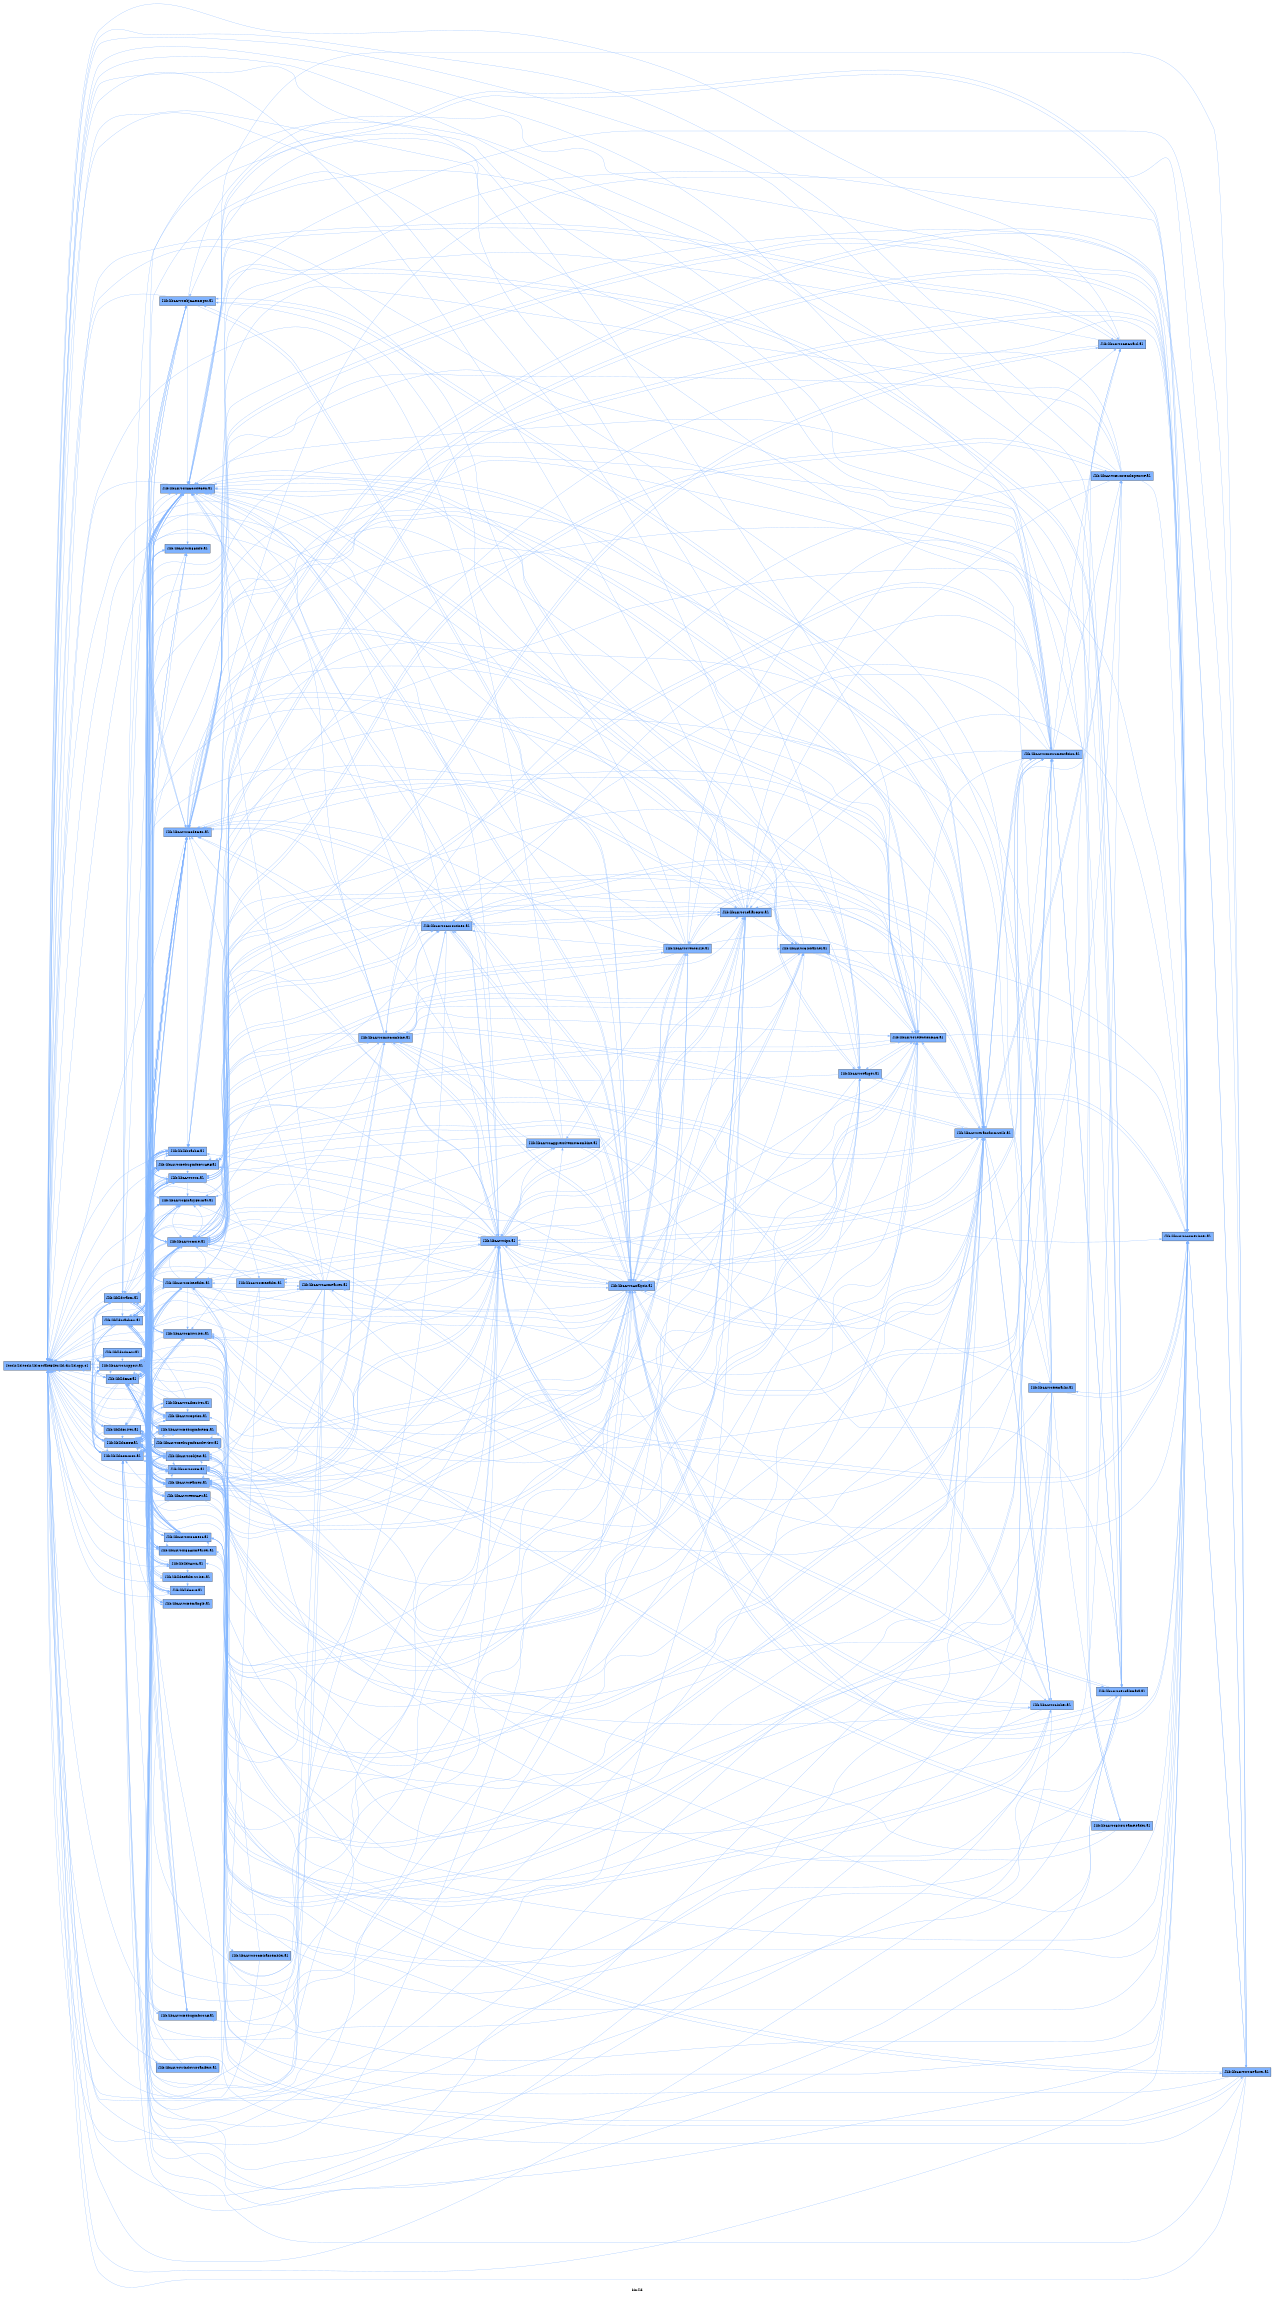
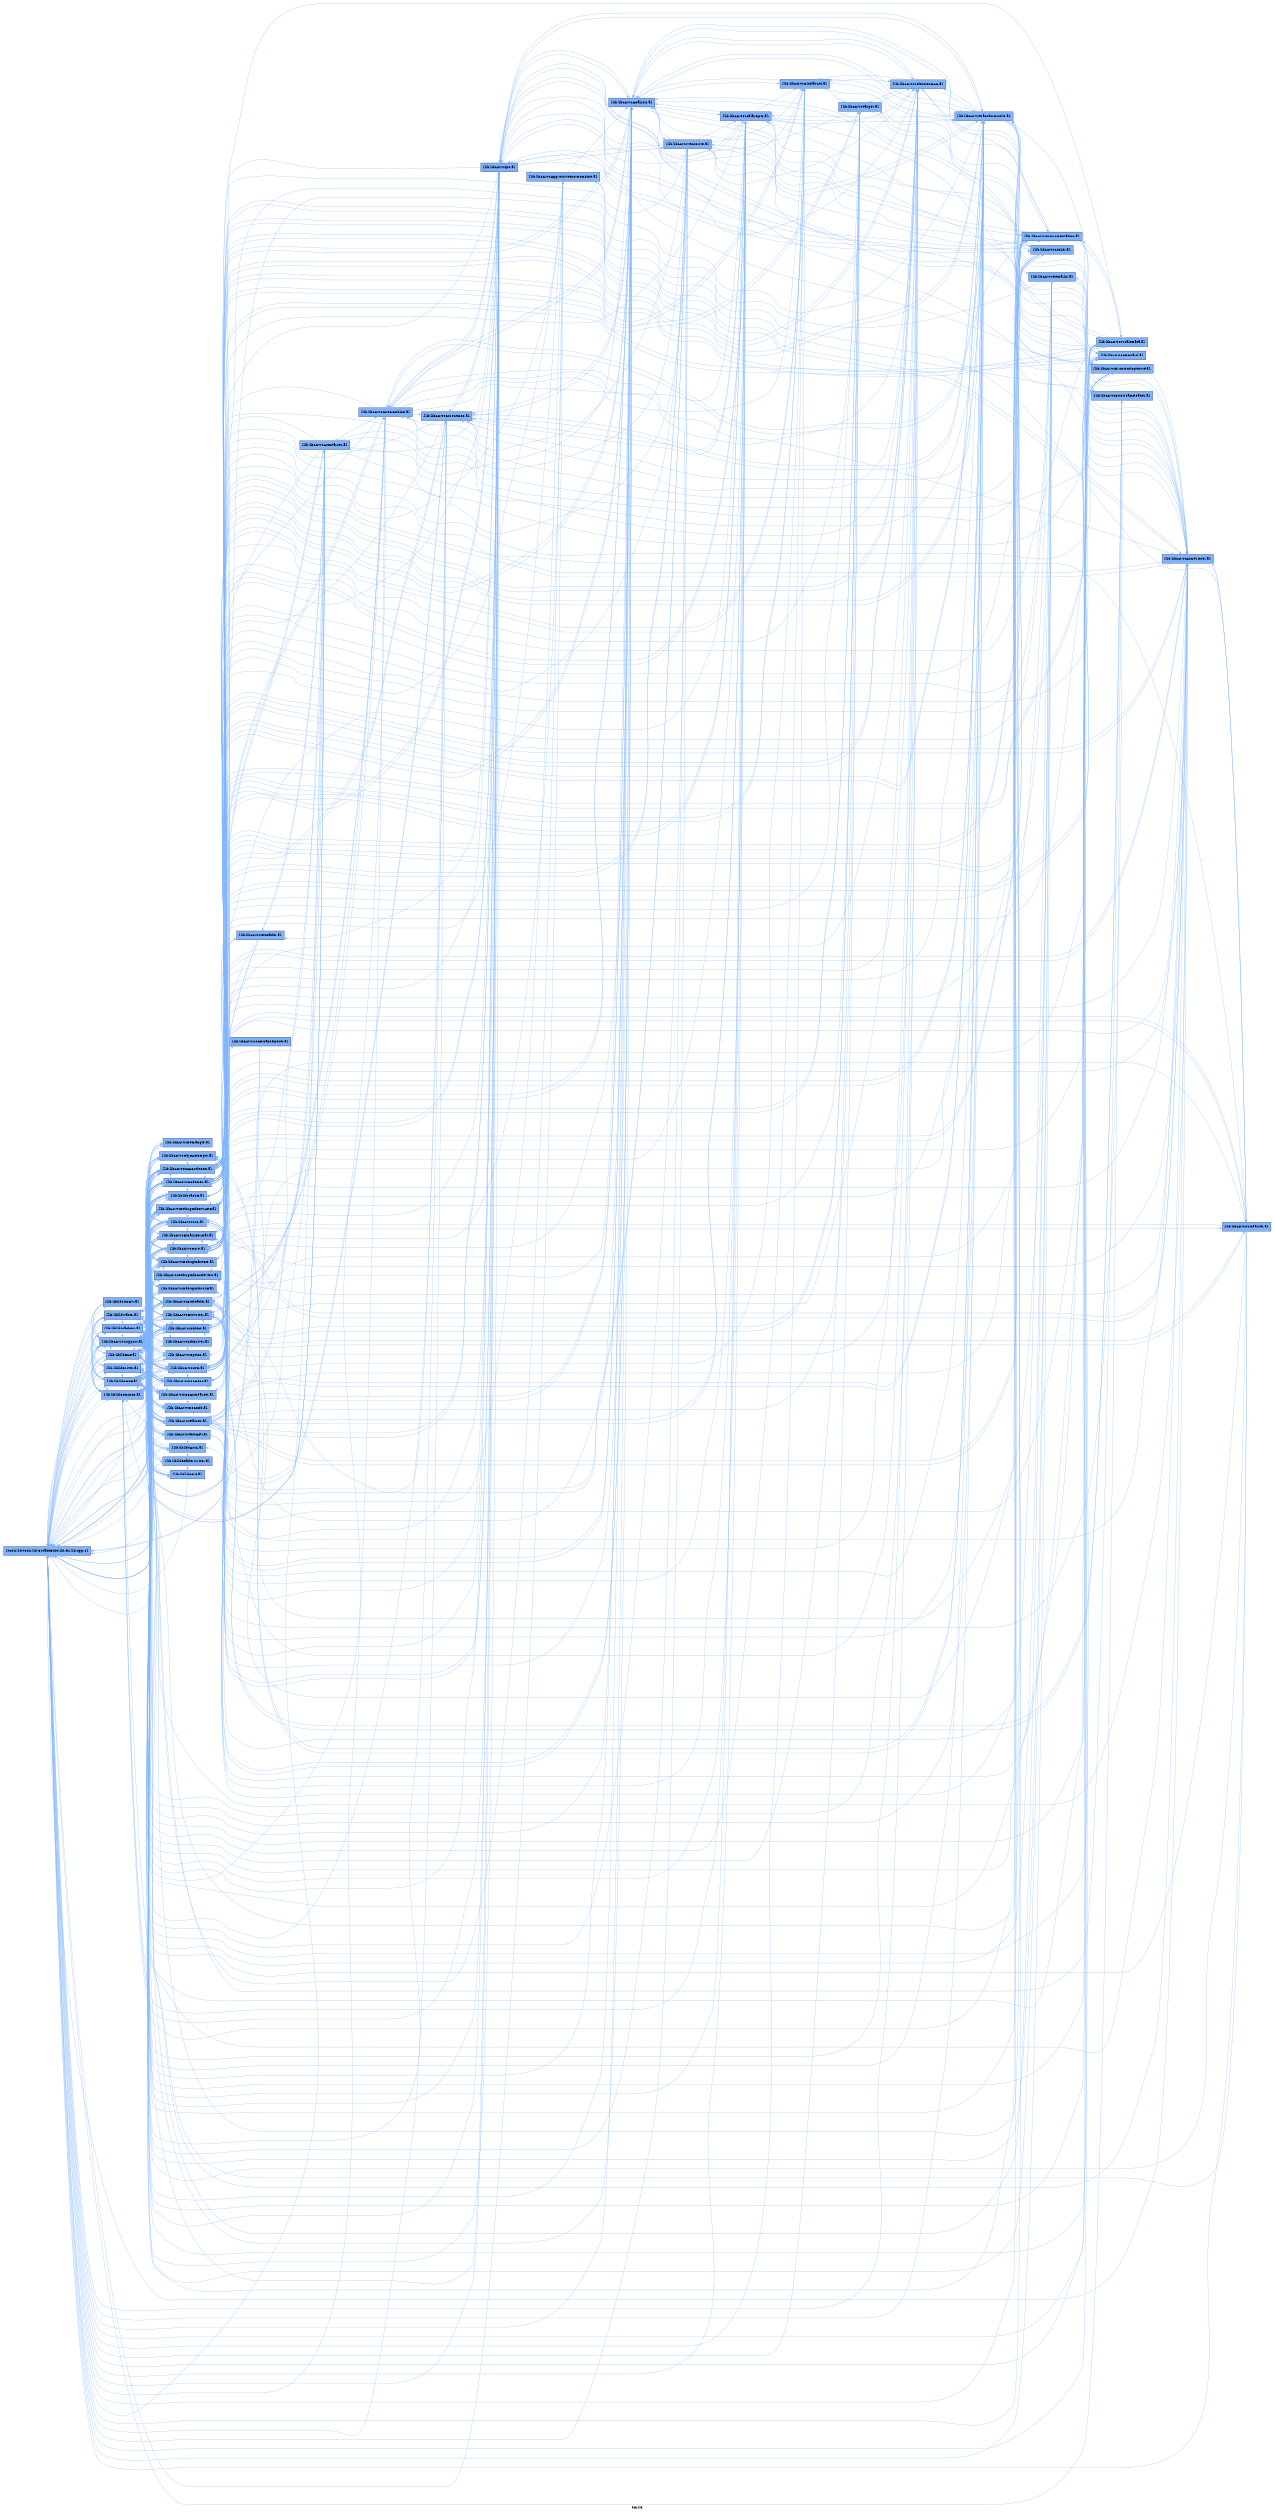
node "{lib/libLLVMWindowsManifest.a}": removed
